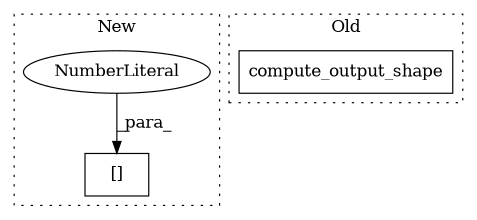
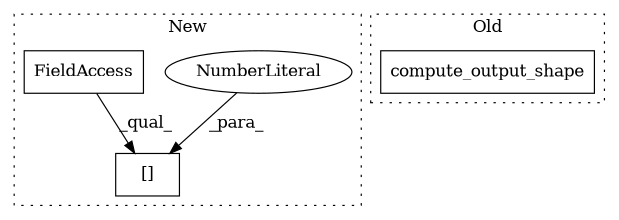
node "FieldAccess": added
